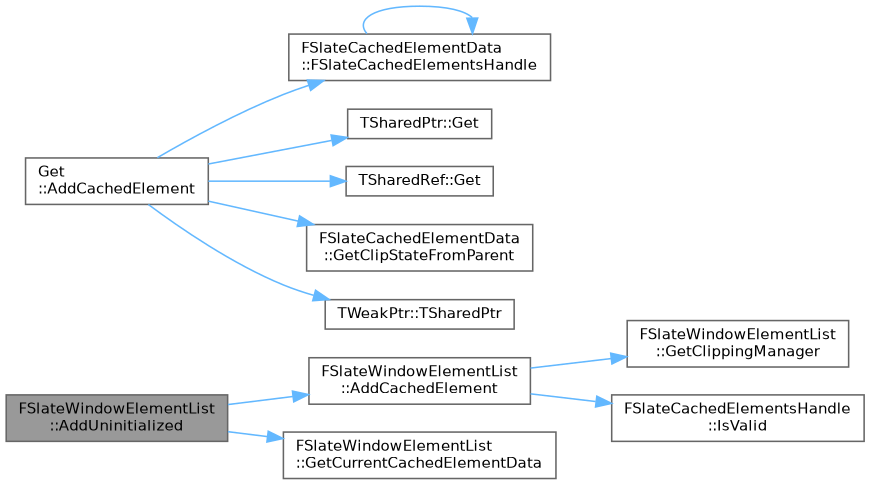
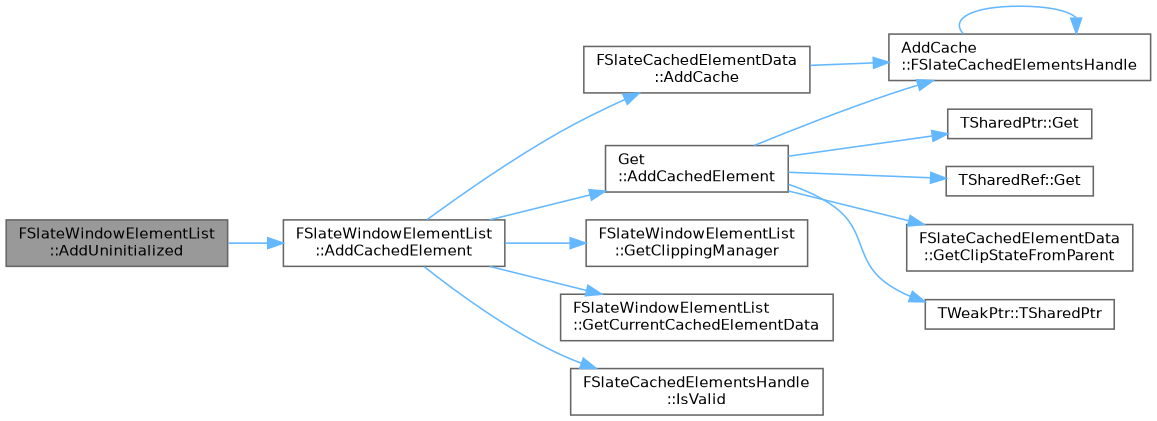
node "FSlateCachedElementData ::FSlateCachedElementsHandle": label "FSlateCachedElementData ::FSlateCachedElementsHandle" -> "AddCache ::FSlateCachedElementsHandle"
node "FSlateCachedElementData ::AddCache": added
edge "FSlateWindowElementList ::AddCachedElement" -> "Get ::AddCachedElement": added
edge "FSlateWindowElementList ::AddUninitialized" -> "FSlateWindowElementList ::GetCurrentCachedElementData": now "FSlateWindowElementList ::AddCachedElement" -> "FSlateWindowElementList ::GetCurrentCachedElementData"
